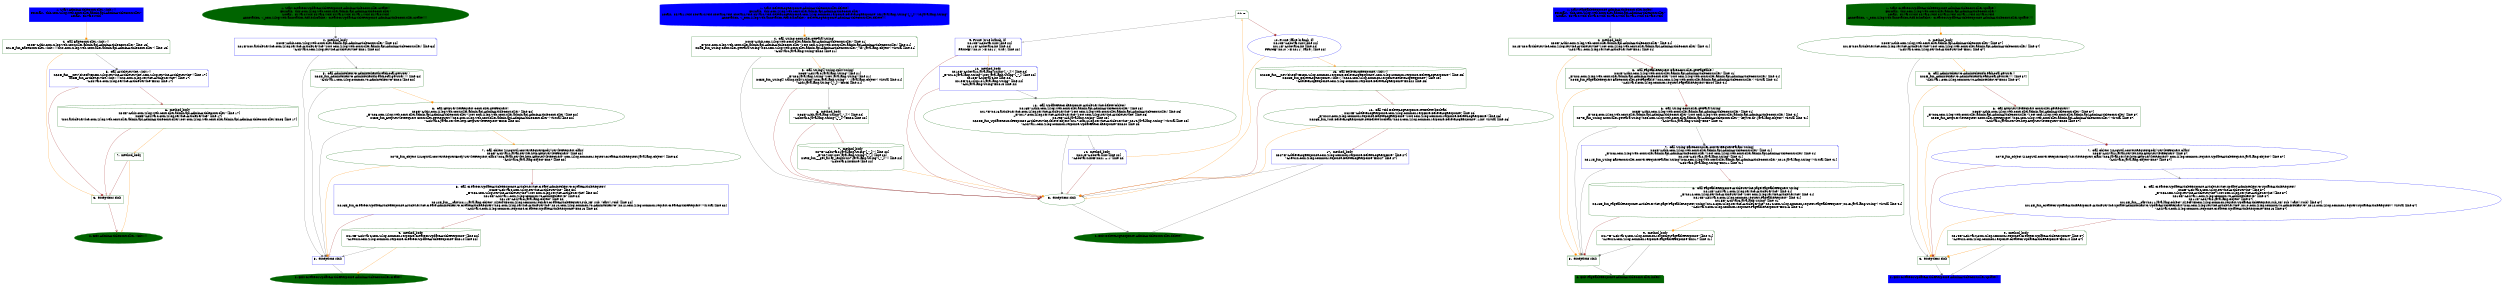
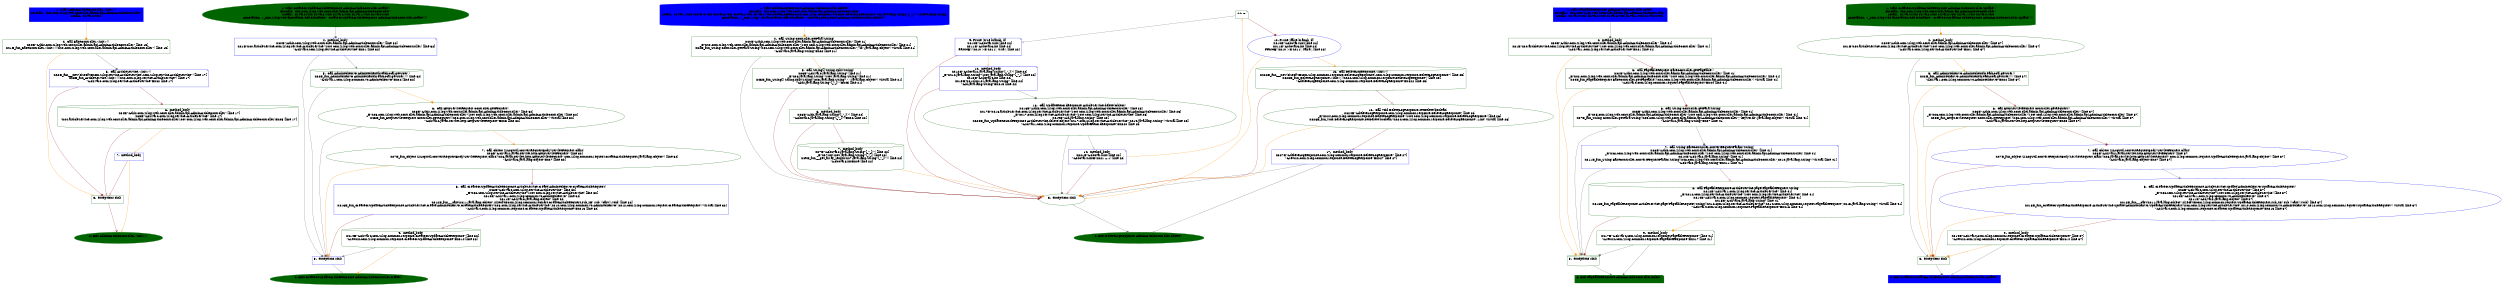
node "7:  method_body": color darkgreen -> blue
